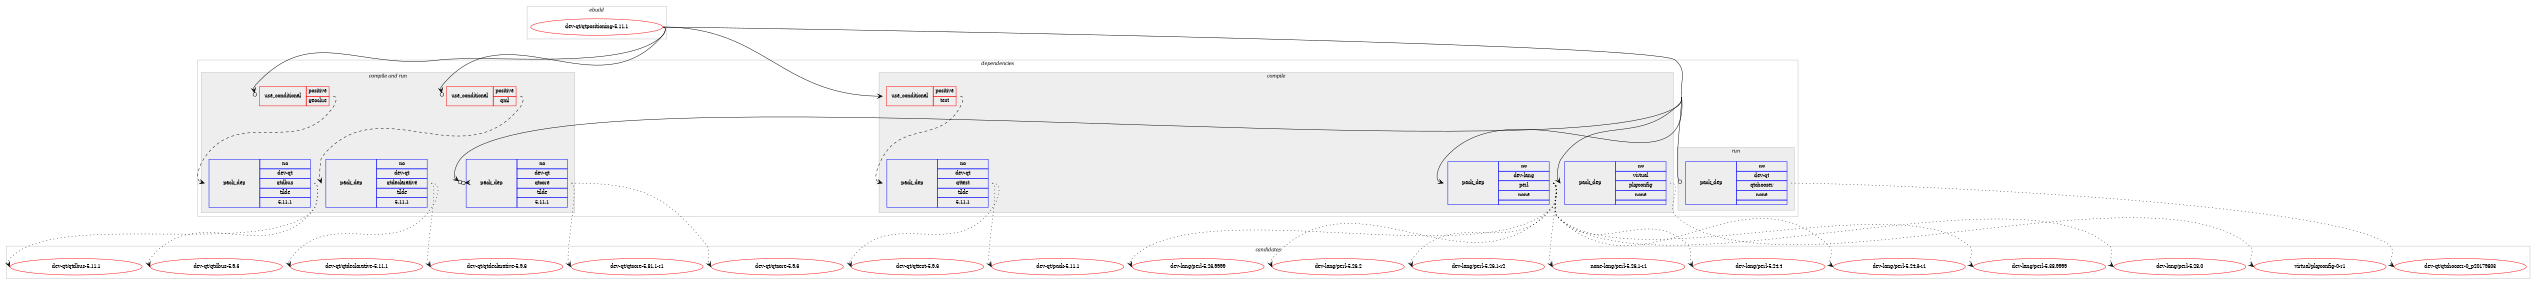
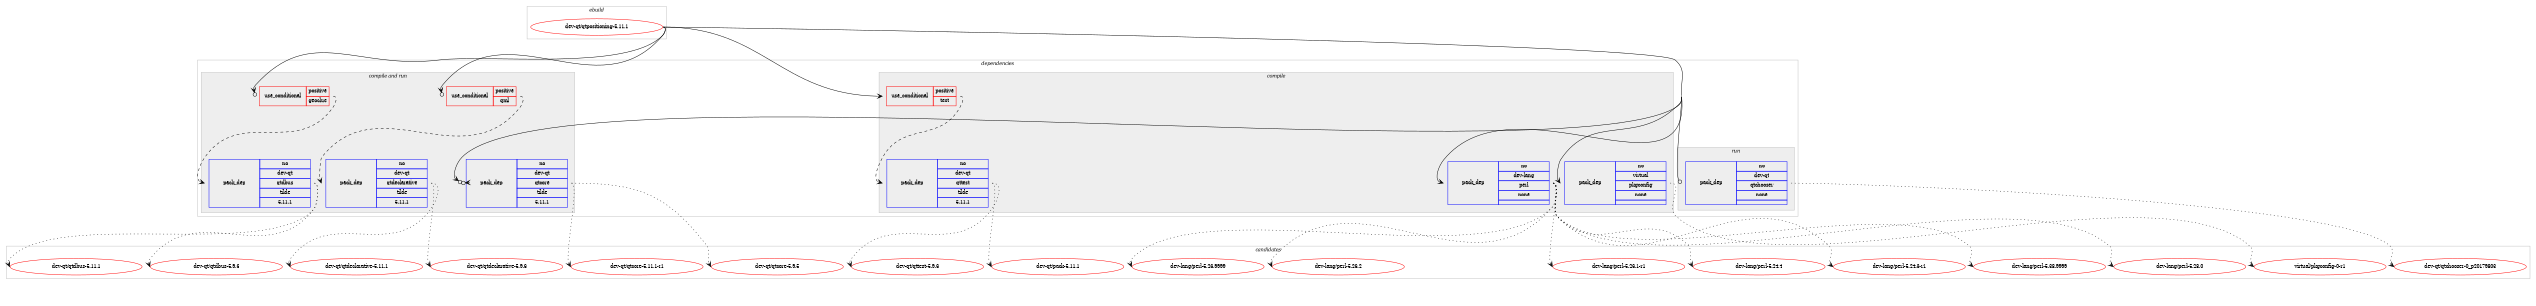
node "dev-qt/qtcore-5.81.1-r1": label "dev-qt/qtcore-5.81.1-r1" -> "dev-qt/qtcore-5.11.1-r1"
node "dev-qt/qtcore-5.9.6": label "dev-qt/qtcore-5.9.6" -> "dev-qt/qtcore-5.9.5"
node "dev-lang/perl-5.26.1-r2": removed
node "none-lang/perl-5.26.1-r1": label "none-lang/perl-5.26.1-r1" -> "dev-lang/perl-5.26.1-r1"
